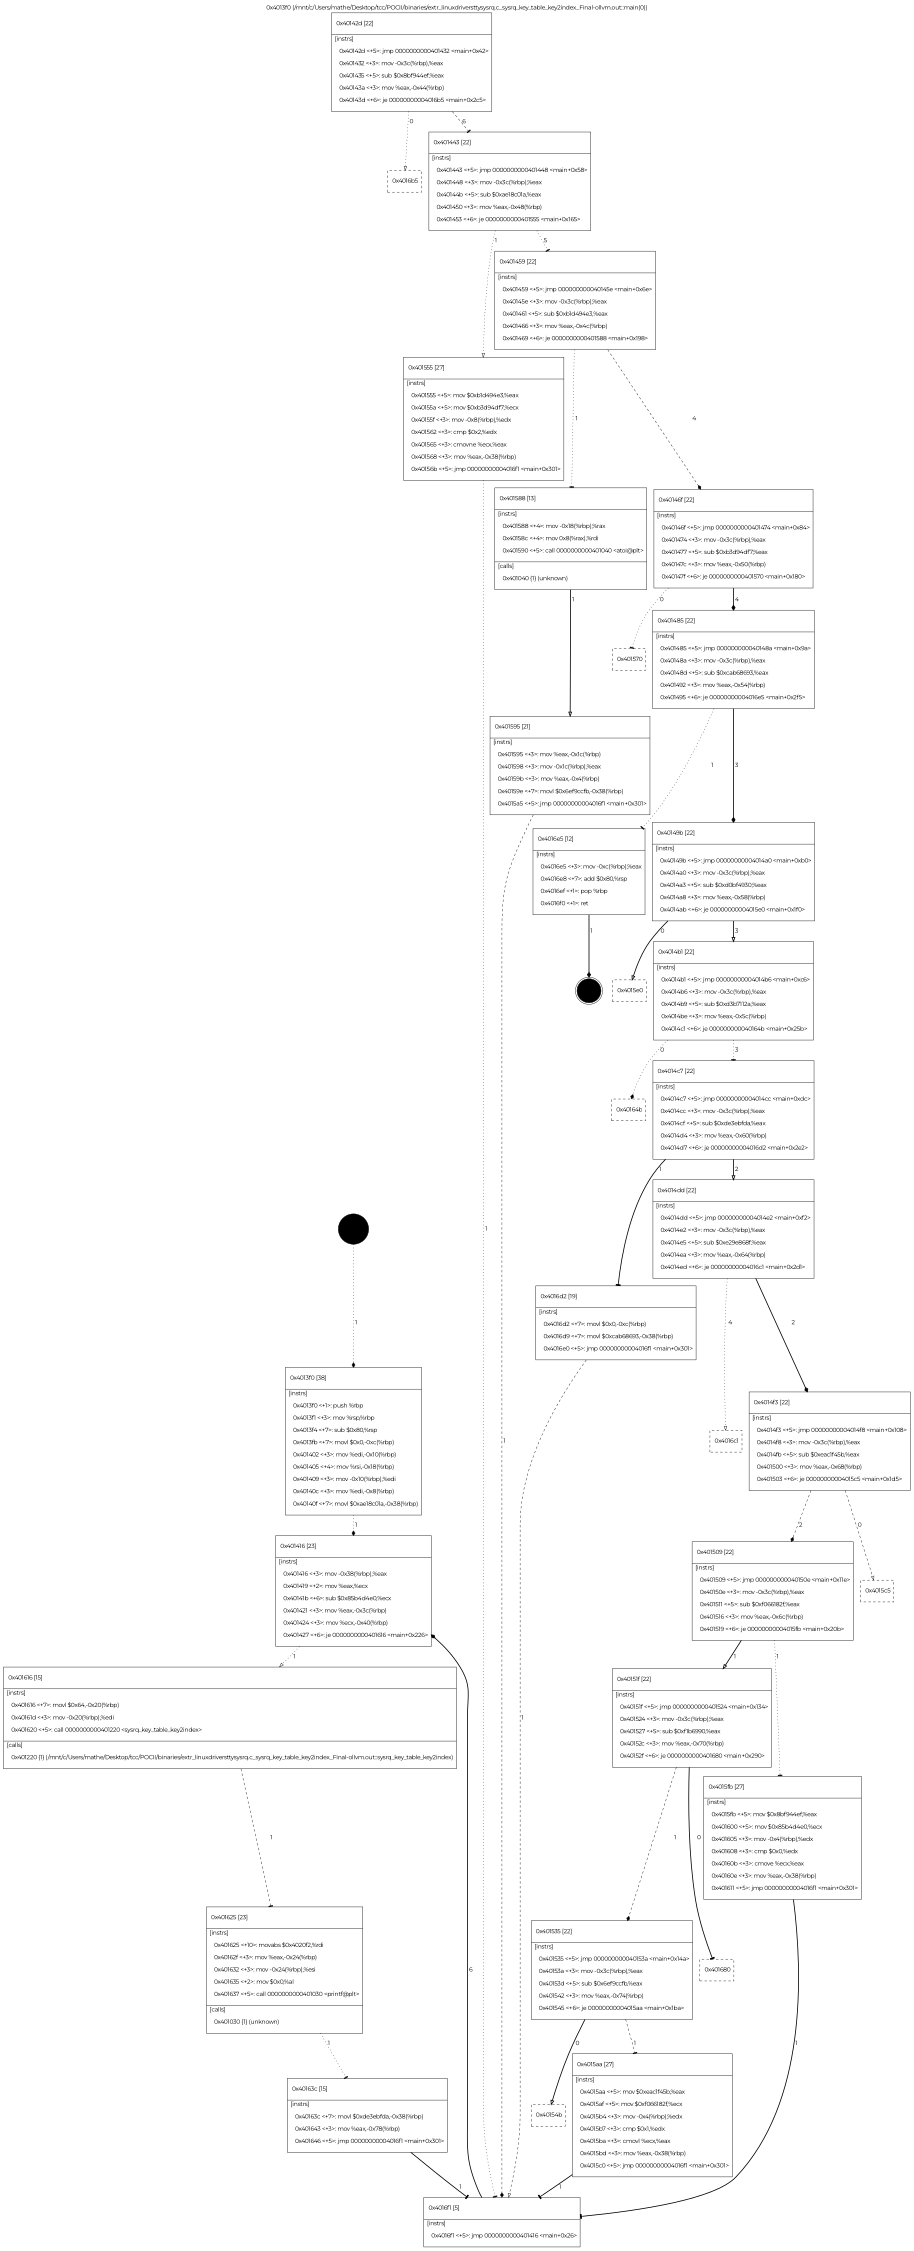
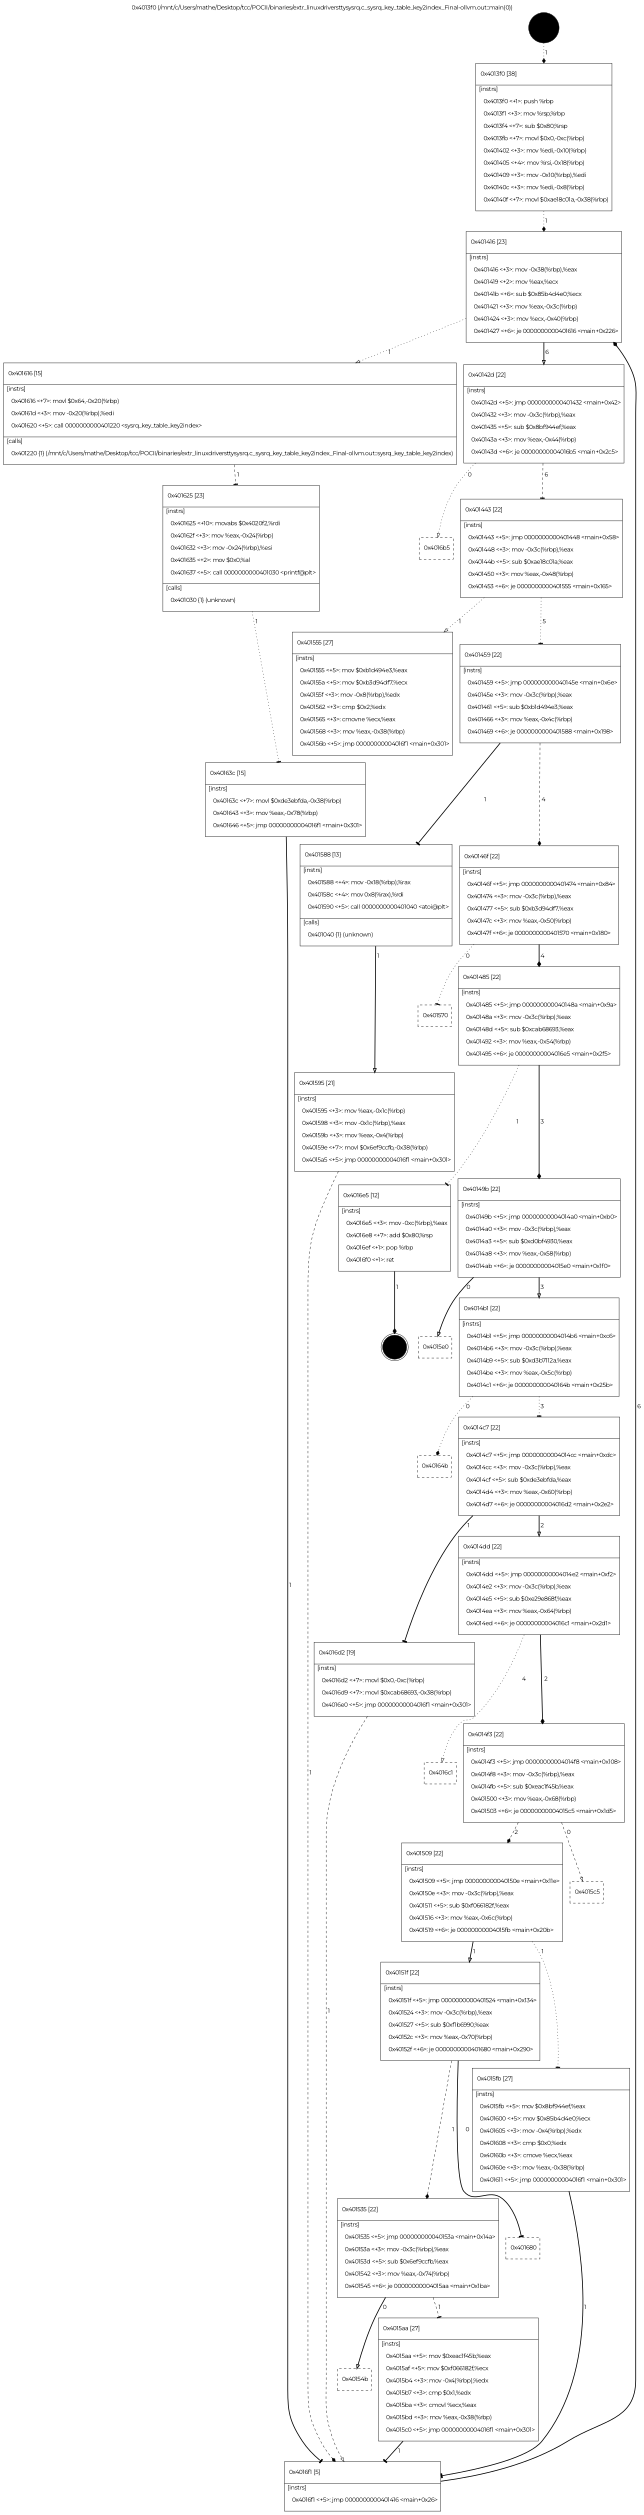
edge "0x401416 [23]" -> "0x40142d [22]": added, label "6"
edge "0x401459 [22]" -> "0x401588 [13]": style dotted -> bold
edge "0x401555 [27]" -> "0x4016f1 [5]": removed, label "1"
